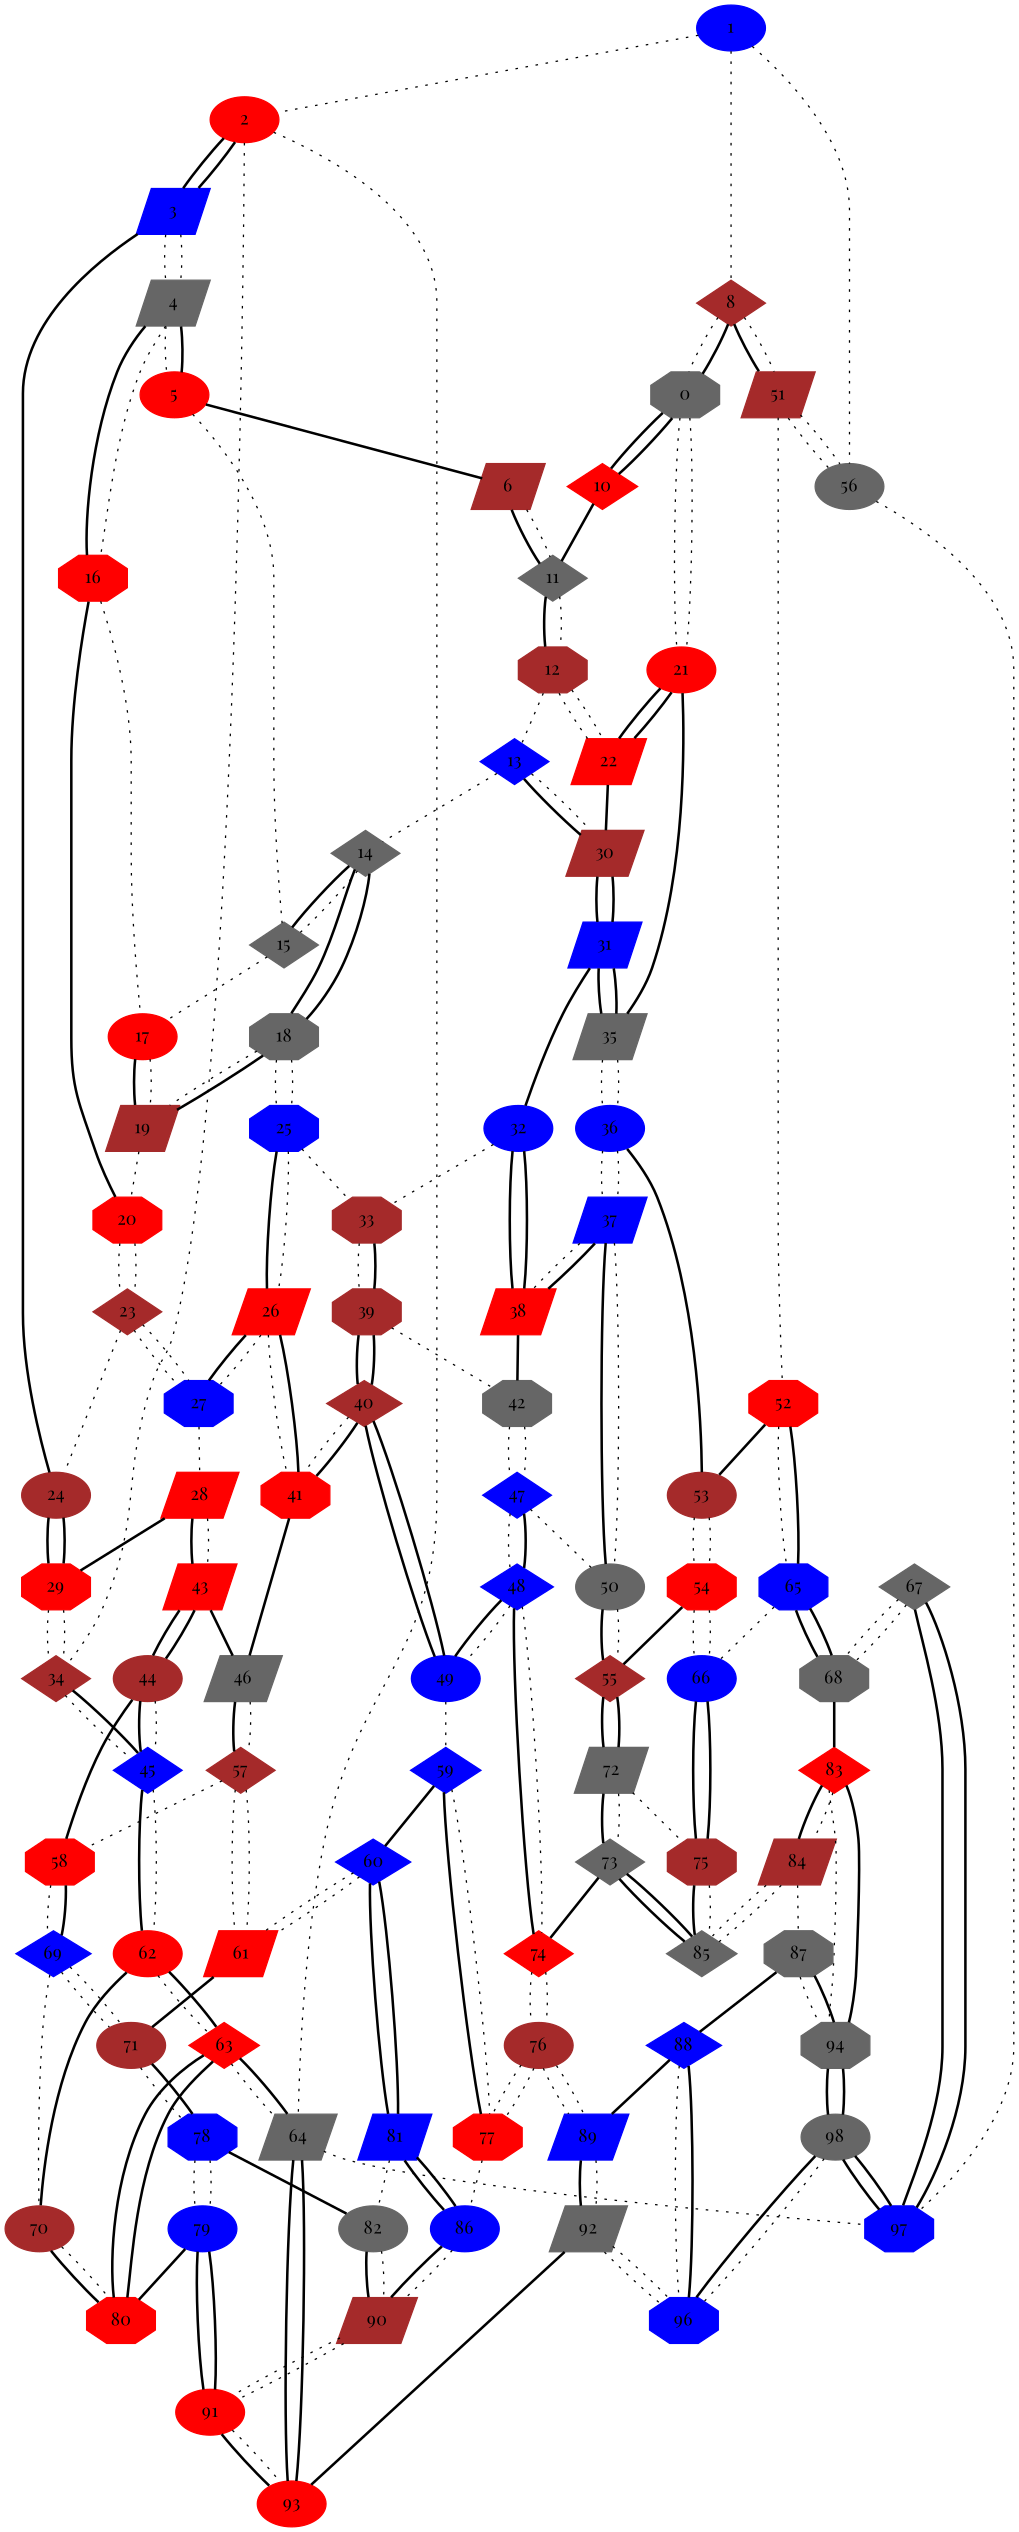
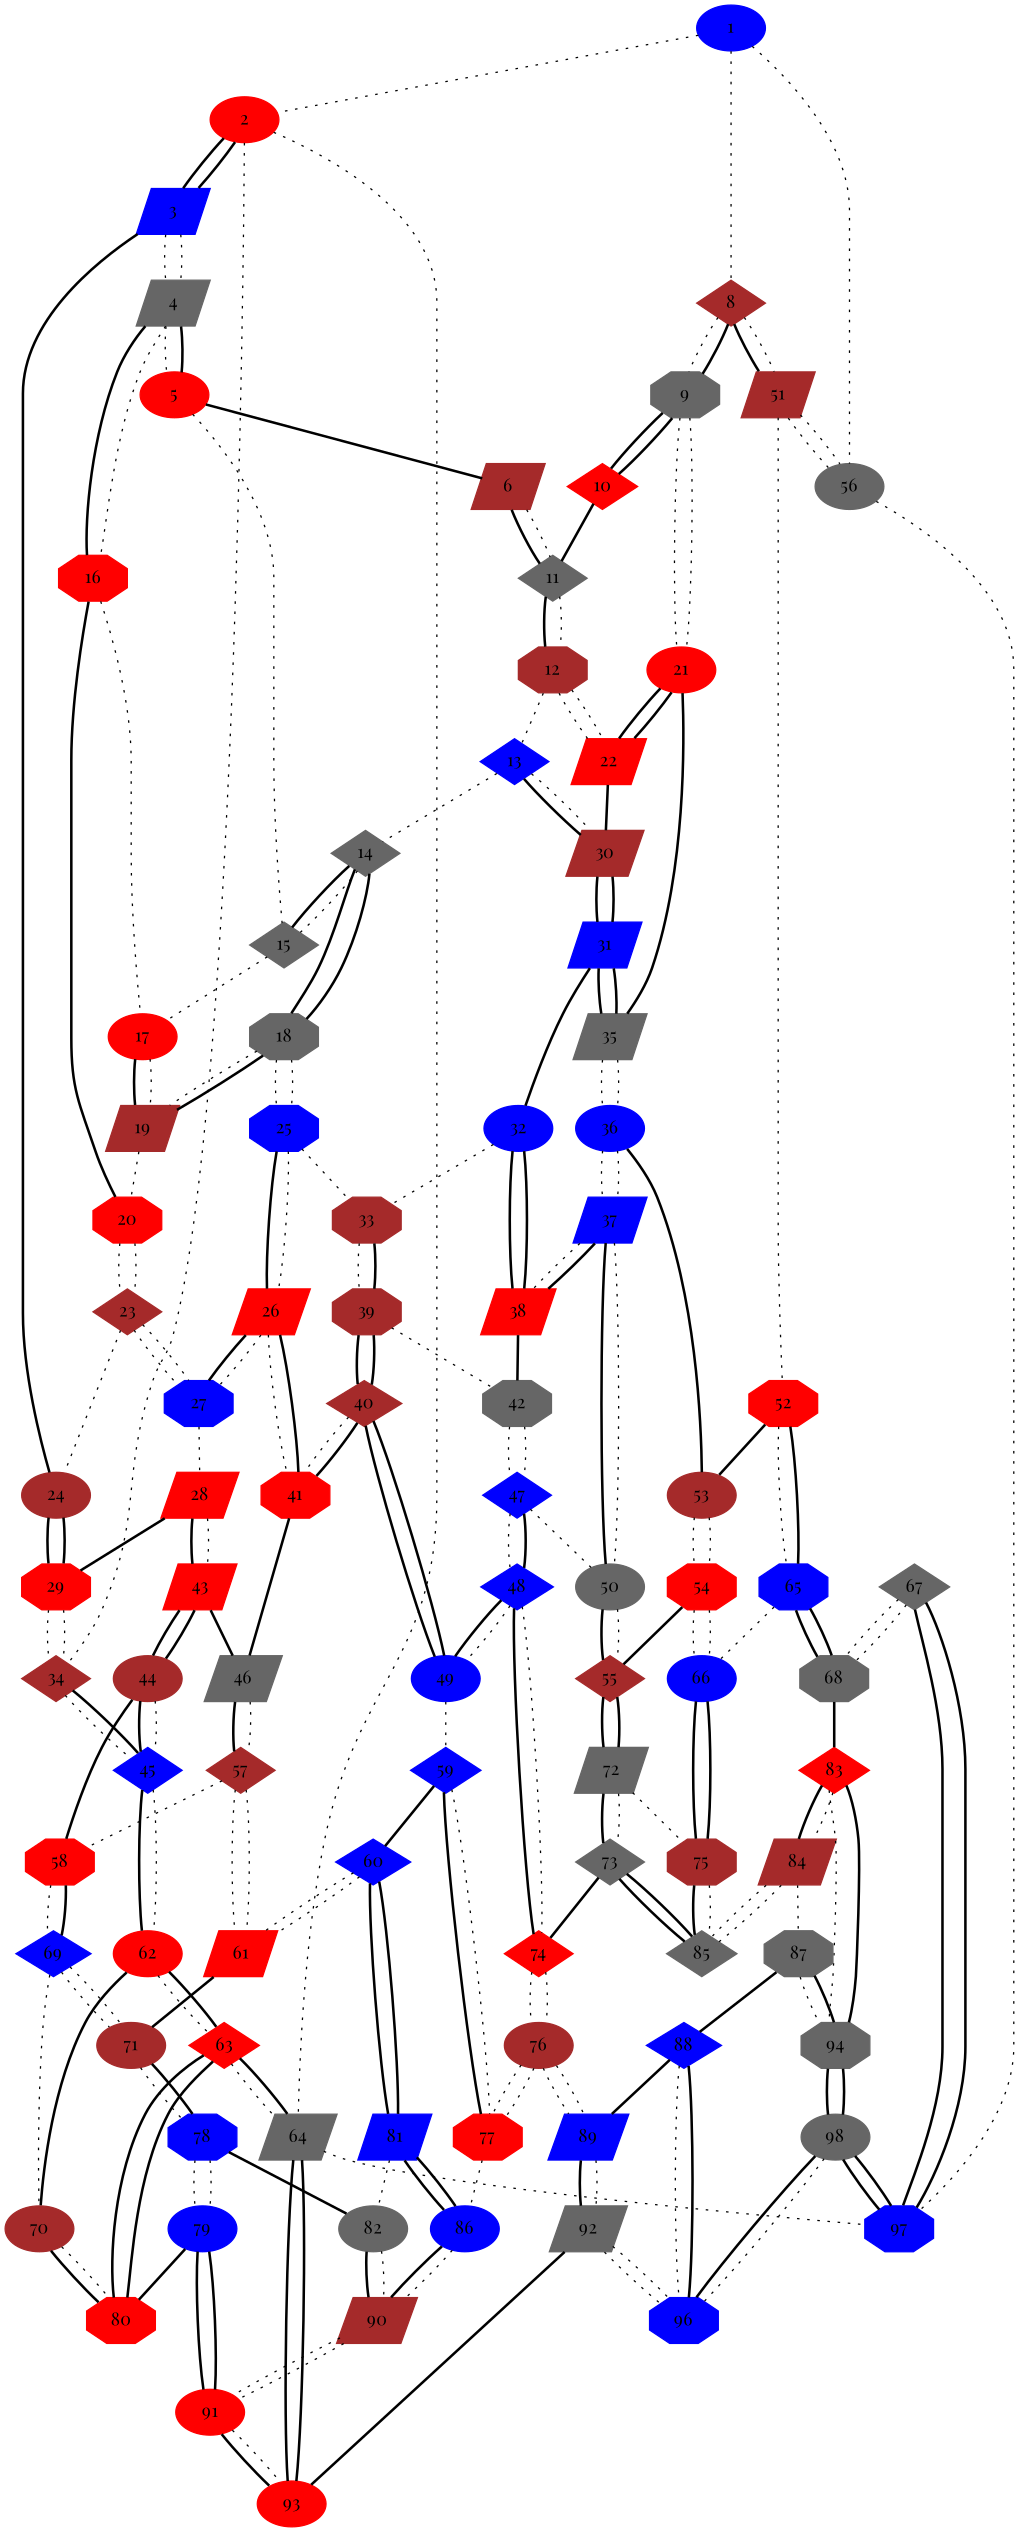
node "0": label "0" -> "9"
